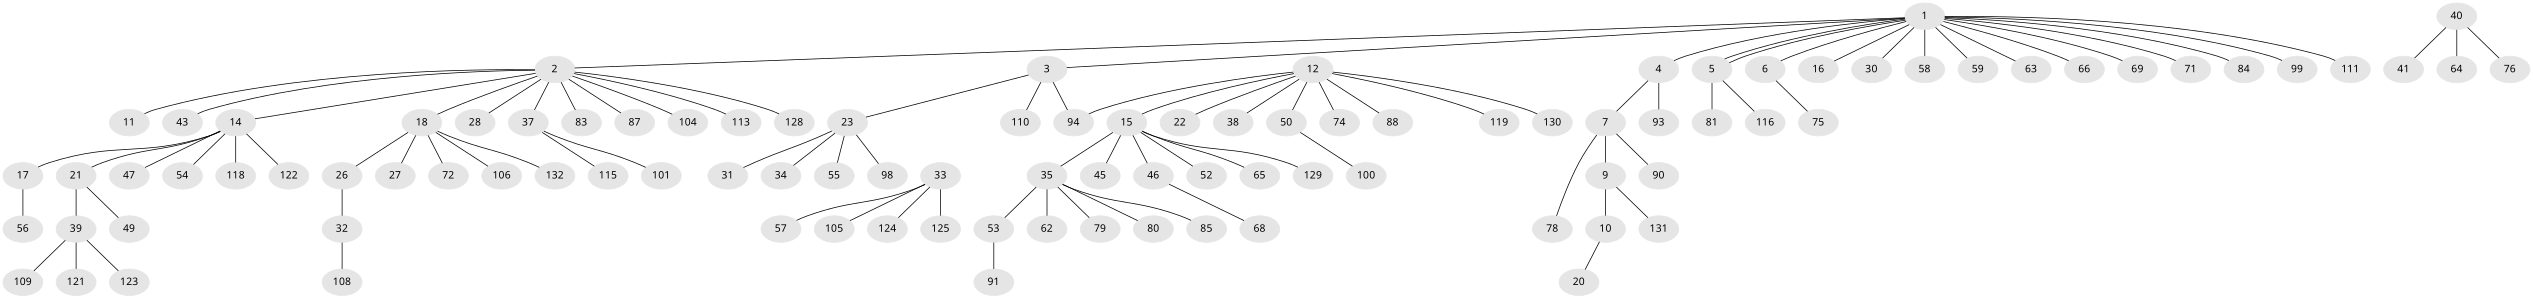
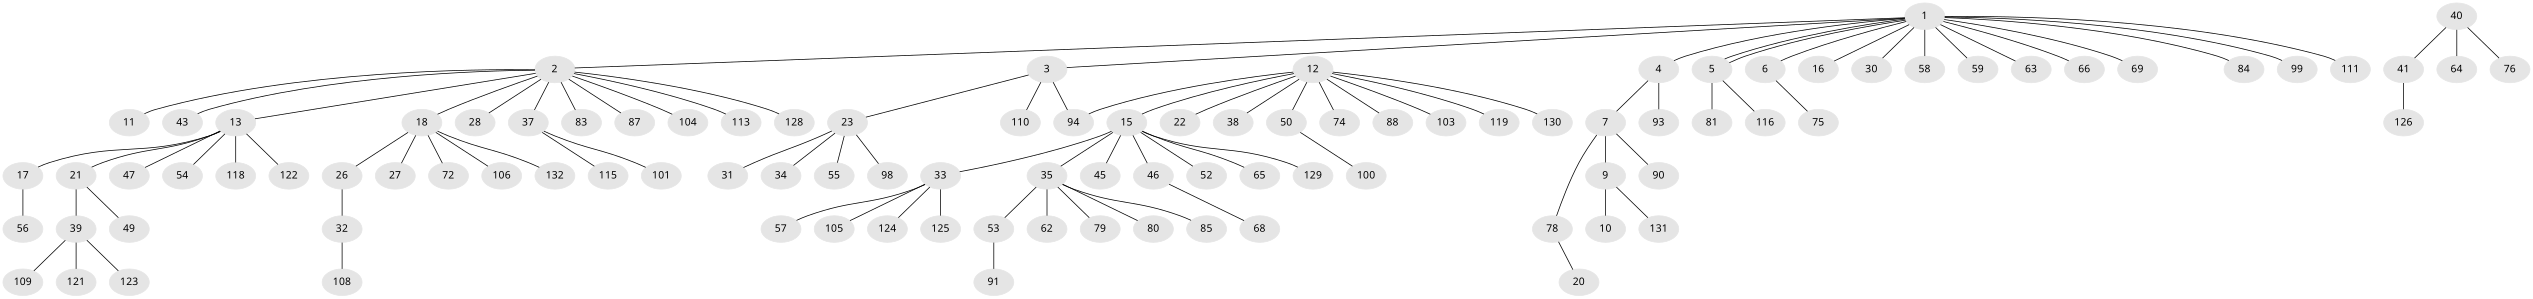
node "71": removed
node "14": label "14" -> "13"
node "103": added
node "126": added
edge "15" -- "33": added
edge "10" -- "20": now "78" -- "20"
